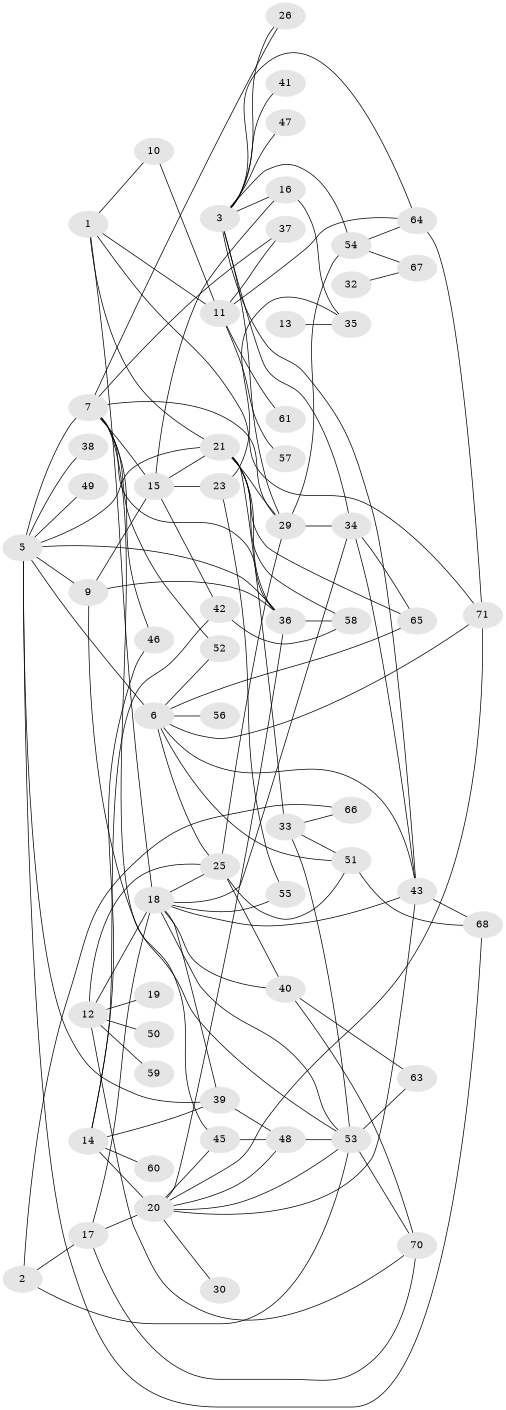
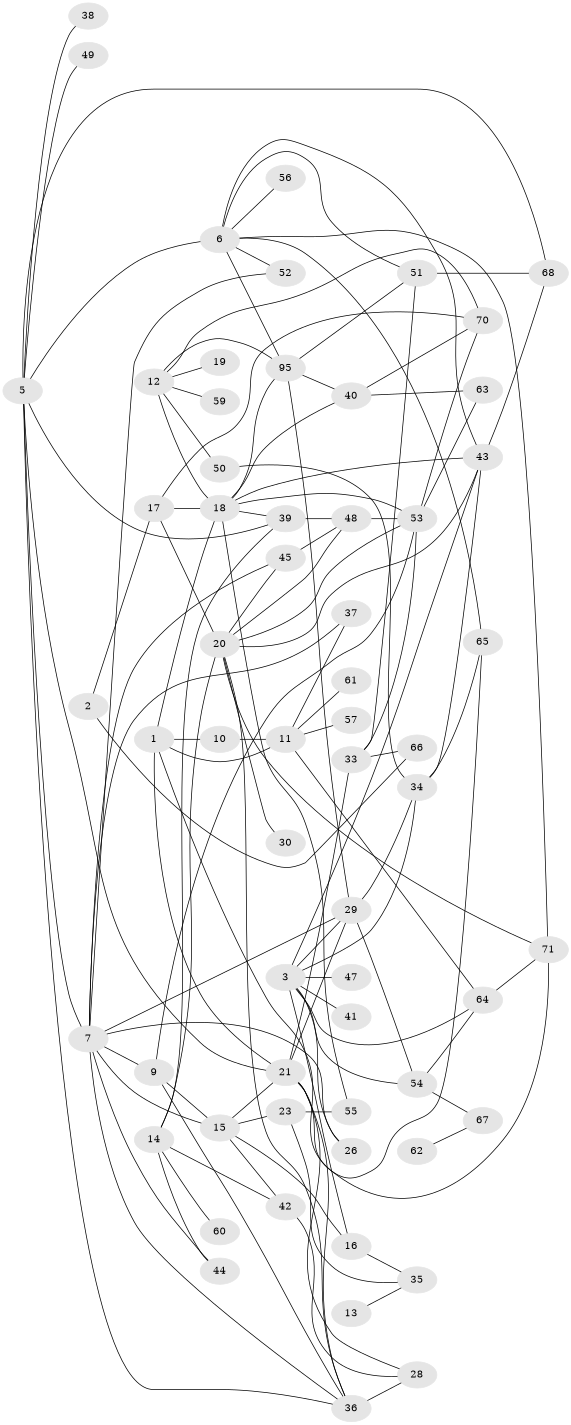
node "32": label "32" -> "62"
edge "5" -- "9": now "7" -- "9"
node "58": label "58" -> "28"
node "46": label "46" -> "44"
edge "34" -- "18": now "34" -- "50"
node "25": label "25" -> "95"
edge "53" -- "2": removed
